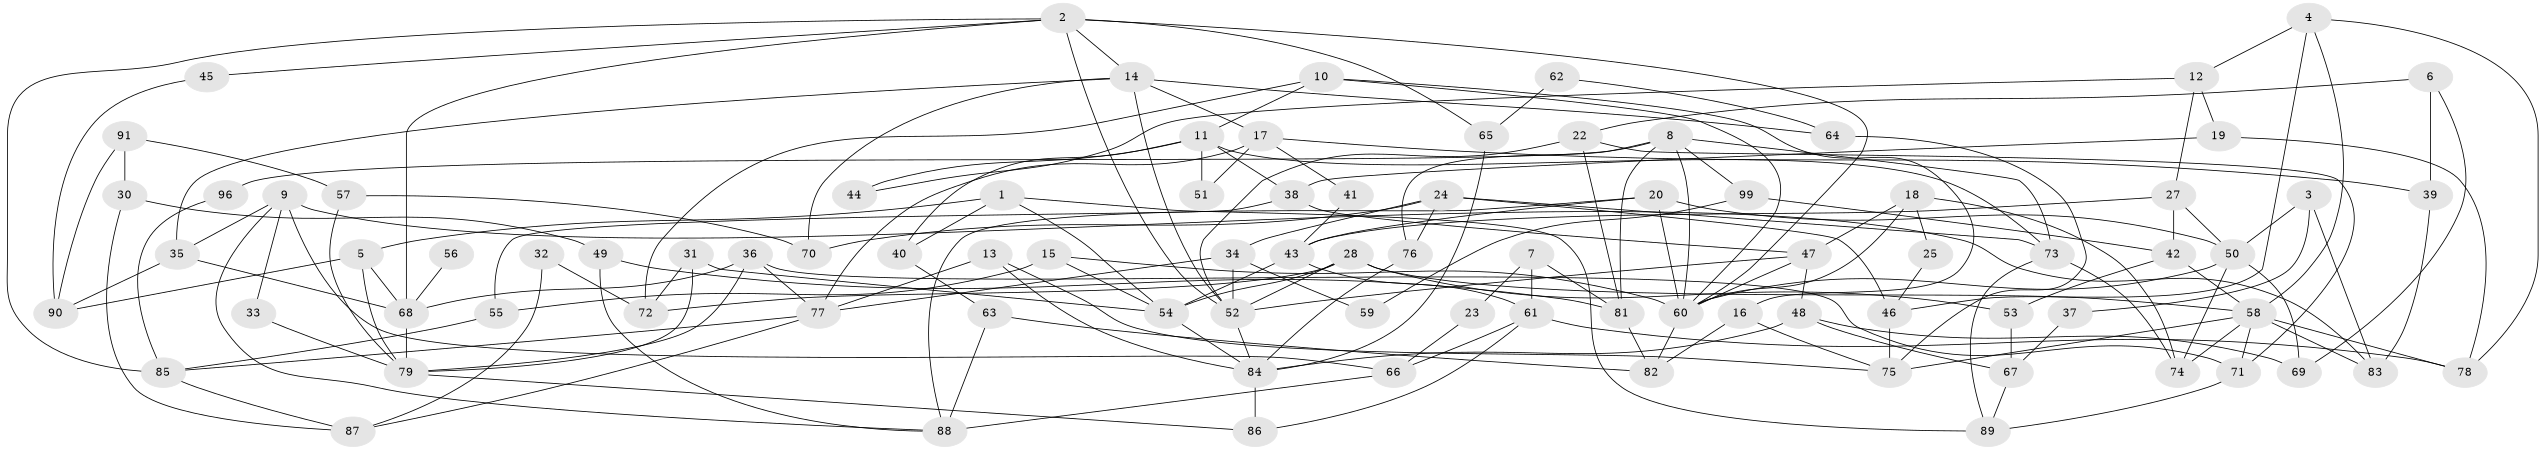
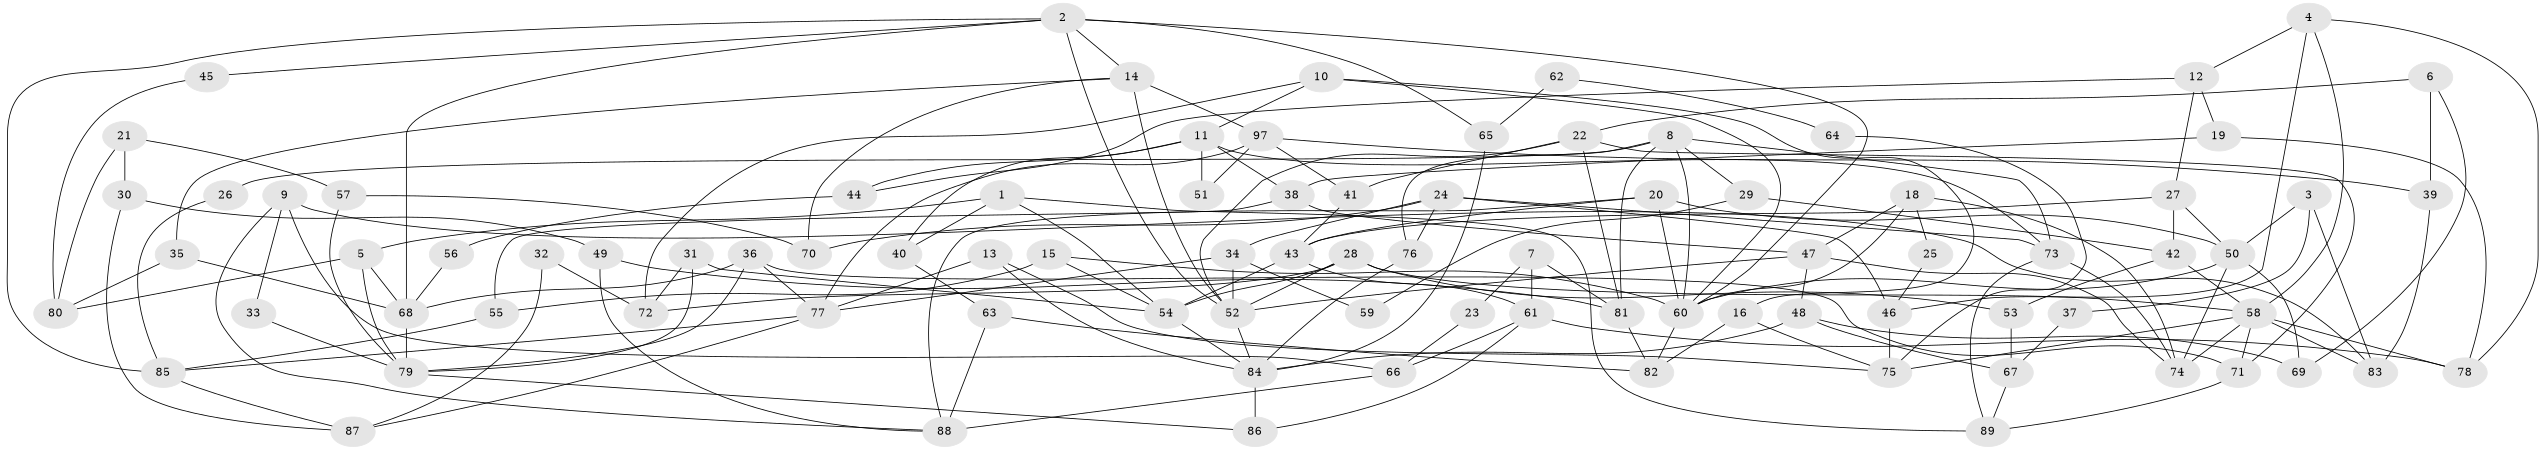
edge "14" -- "64": removed
node "91": label "91" -> "21"
node "17": label "17" -> "97"
edge "22" -- "41": added
node "96": label "96" -> "26"
node "99": label "99" -> "29"
edge "44" -- "56": added
edge "9" -- "35": removed
edge "47" -- "60": now "47" -- "74"
node "90": label "90" -> "80"
